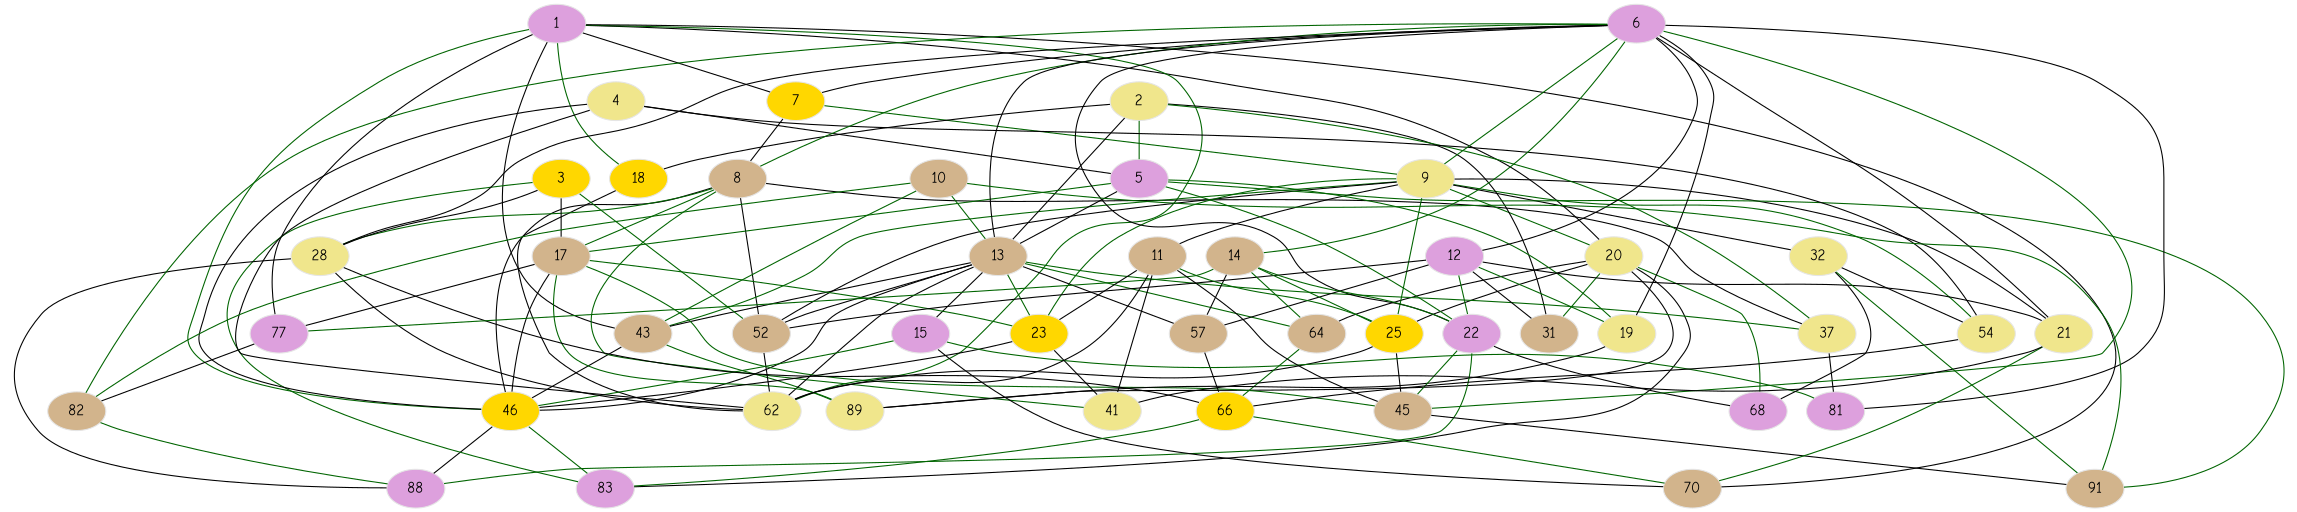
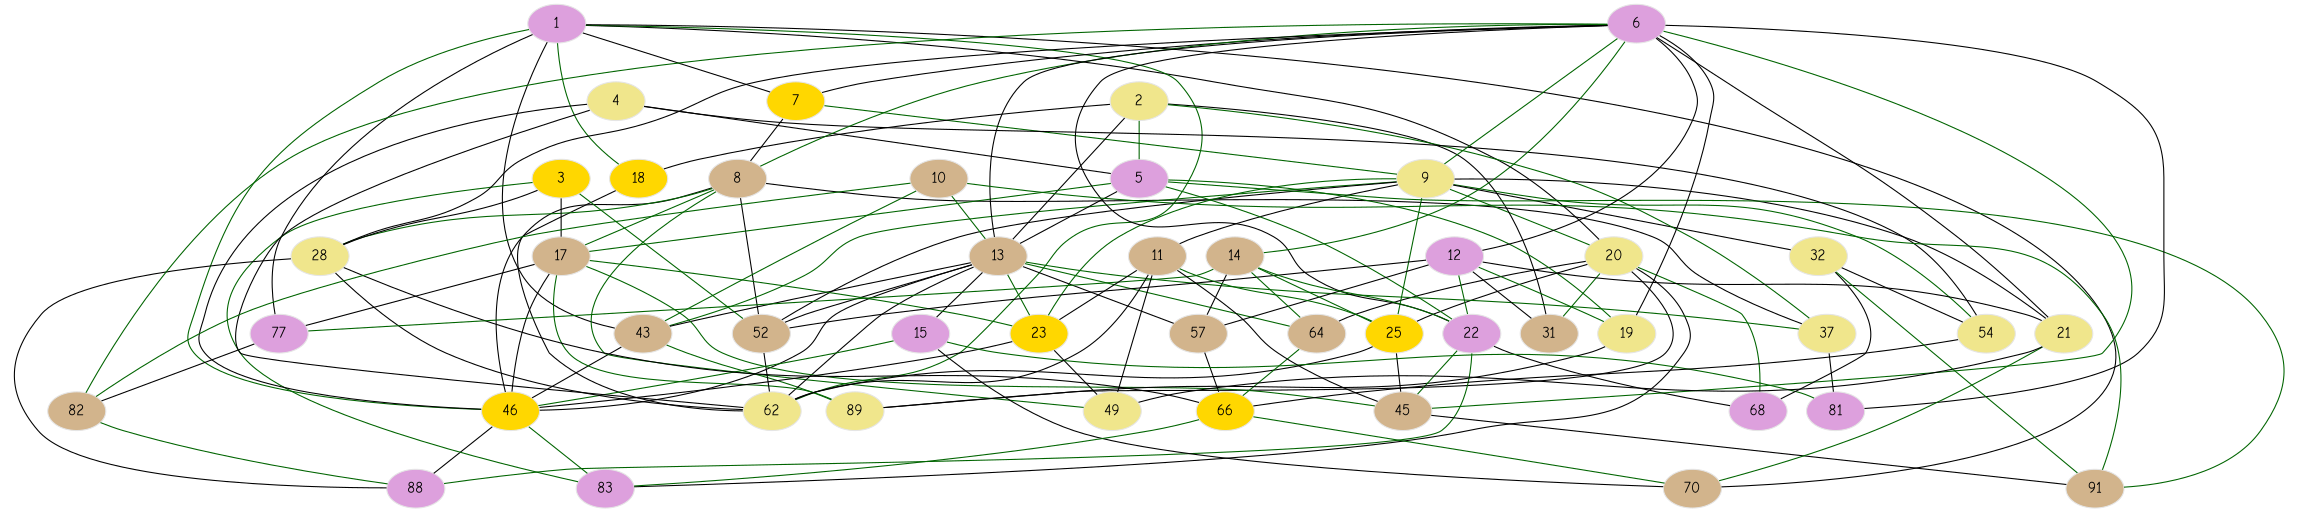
node "41": label "41" -> "49"
